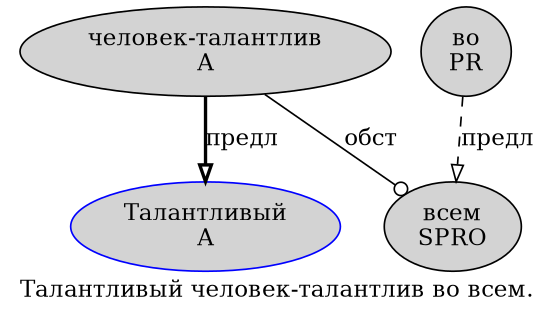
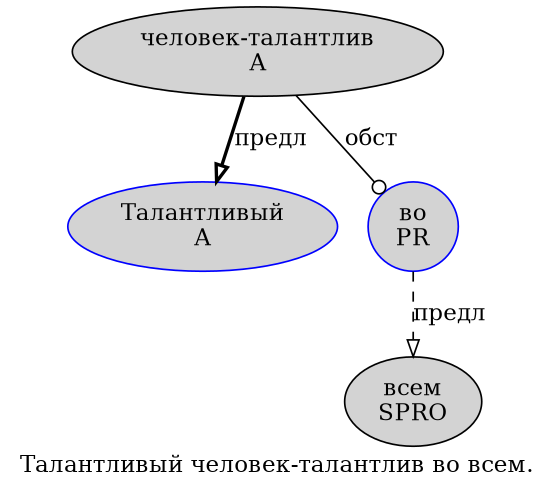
node "во PR": color black -> blue
edge "человек-талантлив A" -> "всем SPRO": now "человек-талантлив A" -> "во PR"
